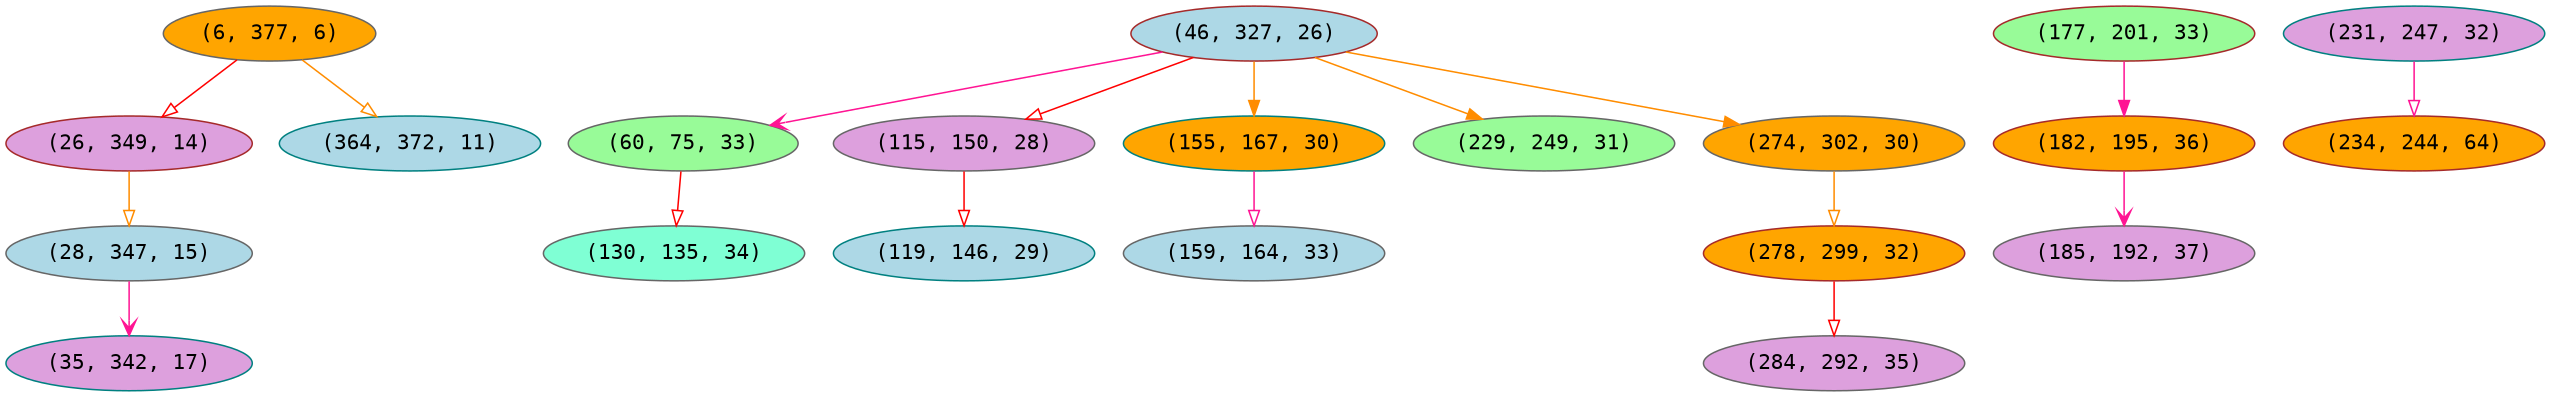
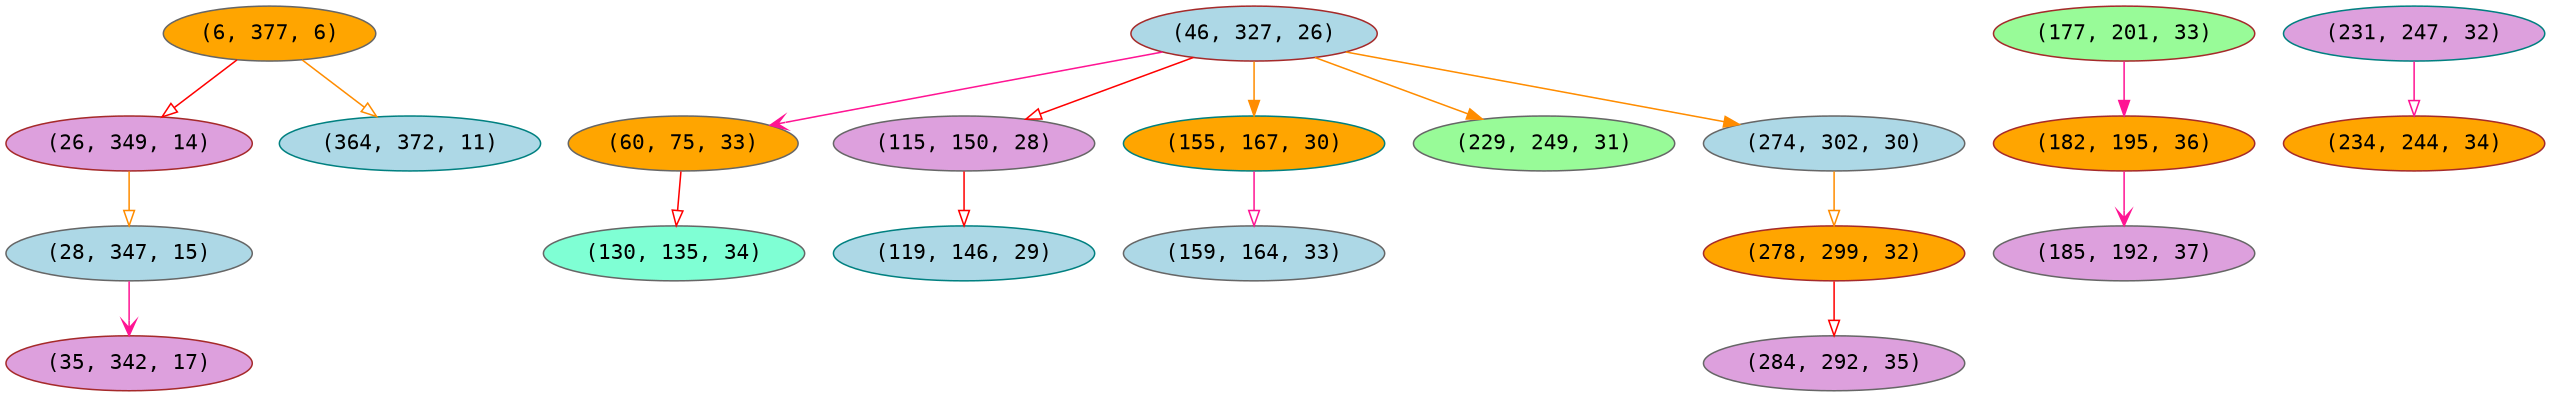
node "(60, 75, 33)": fillcolor palegreen -> orange
node "(274, 302, 30)": fillcolor orange -> lightblue
node "(234, 244, 64)": label "(234, 244, 64)" -> "(234, 244, 34)"
node "(35, 342, 17)": color teal -> brown
